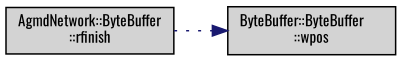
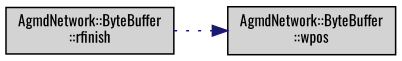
node "ByteBuffer::ByteBuffer ::wpos": label "ByteBuffer::ByteBuffer ::wpos" -> "AgmdNetwork::ByteBuffer ::wpos"
